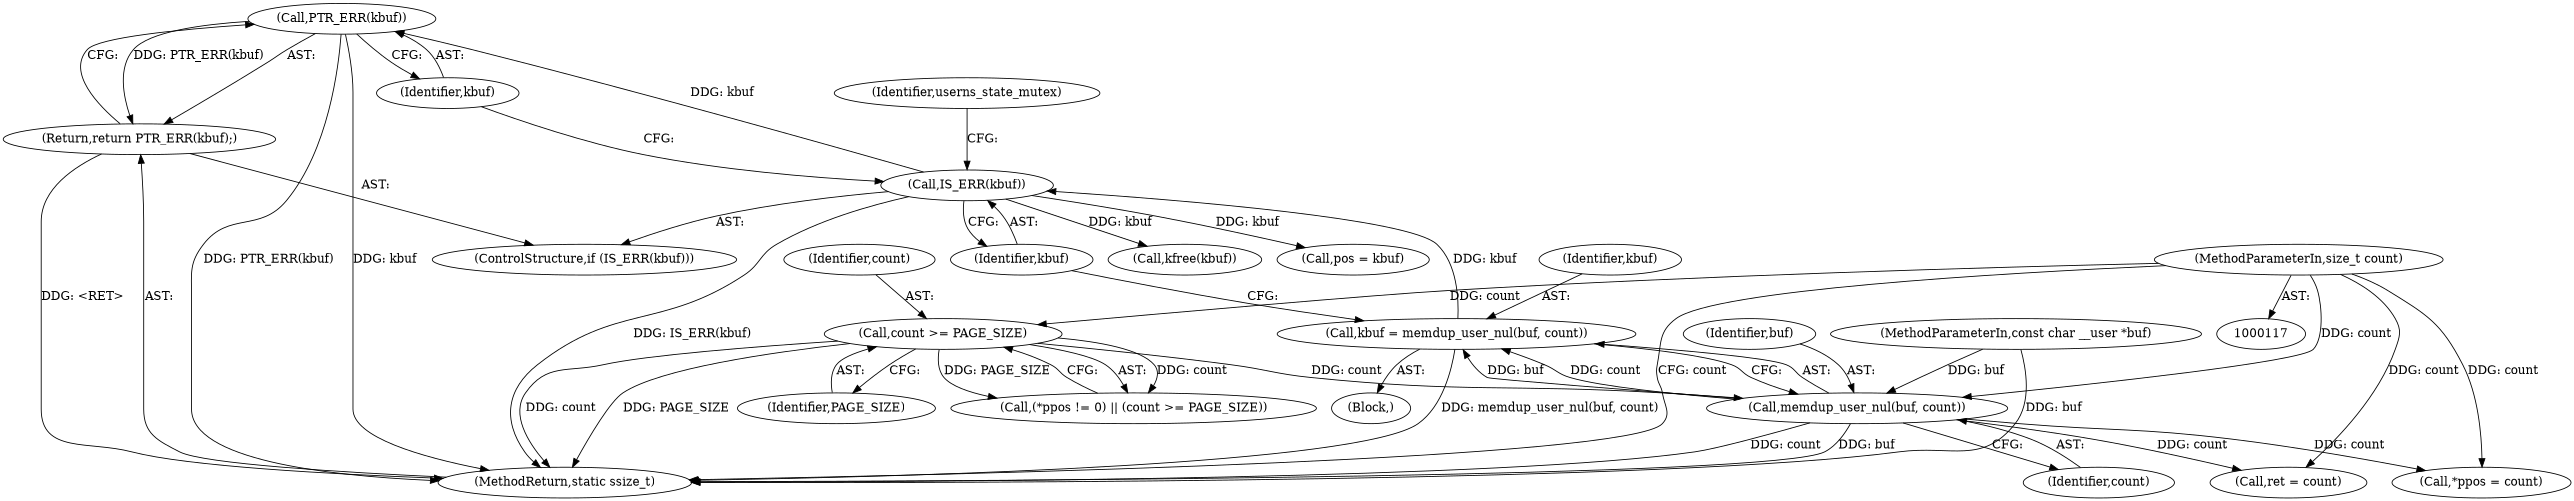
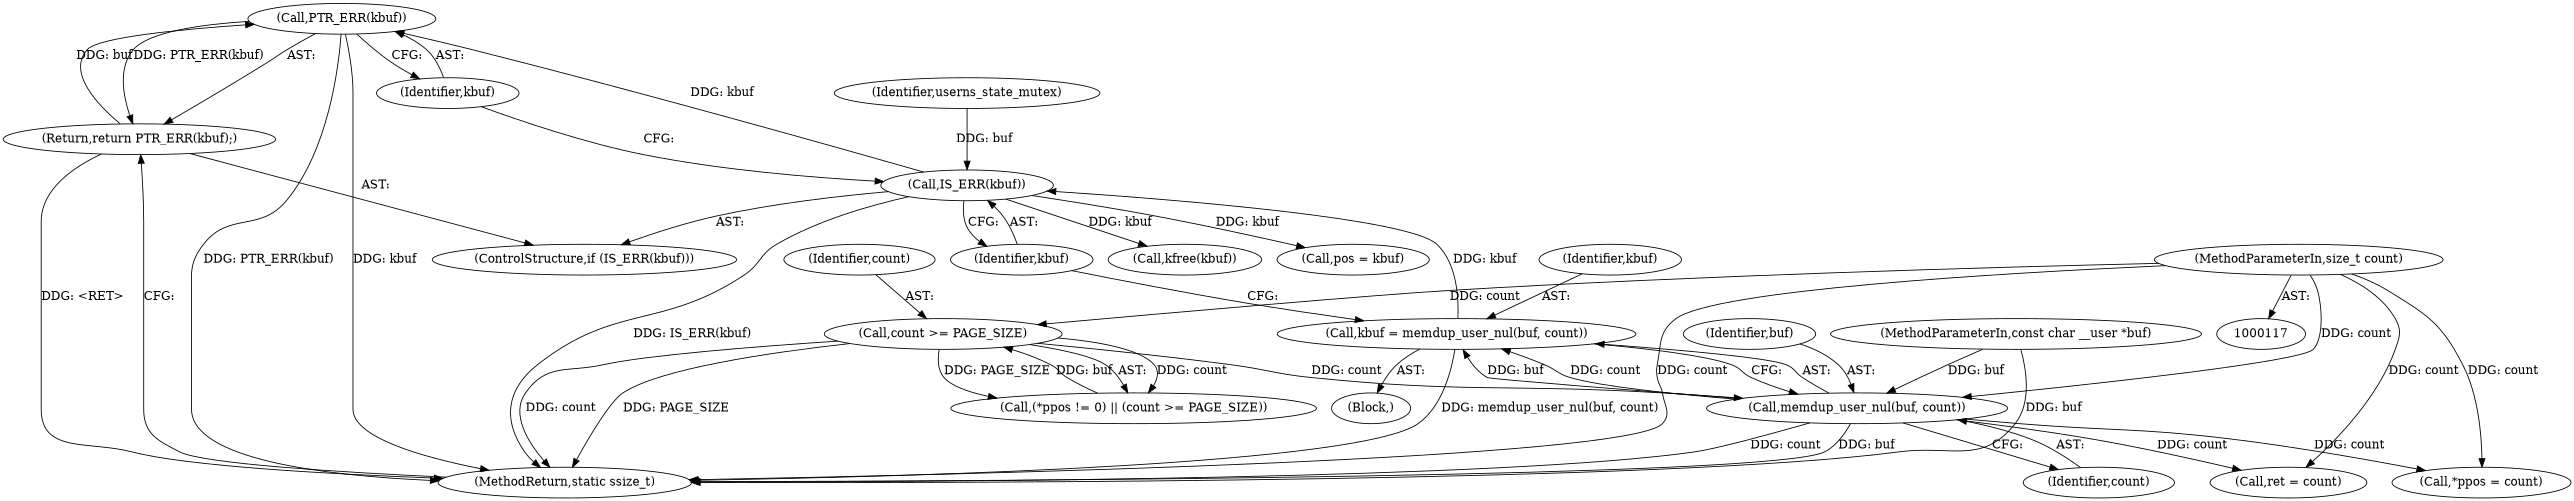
edge "(Return,return PTR_ERR(kbuf);)" -> "(Call,PTR_ERR(kbuf))": label "CFG: " -> "DDG: buf"
edge "(Identifier,userns_state_mutex)" -> "(Call,IS_ERR(kbuf))": label "CFG: " -> "DDG: buf"
edge "(MethodReturn,static ssize_t)" -> "(Return,return PTR_ERR(kbuf);)": label "AST: " -> "CFG: "
edge "(Call,(*ppos != 0) || (count >= PAGE_SIZE))" -> "(Call,count >= PAGE_SIZE)": label "CFG: " -> "DDG: buf"
edge "(MethodParameterIn,size_t count)" -> "(MethodReturn,static ssize_t)": label "CFG: count" -> "DDG: count"
node "(Identifier,PAGE_SIZE)": removed
